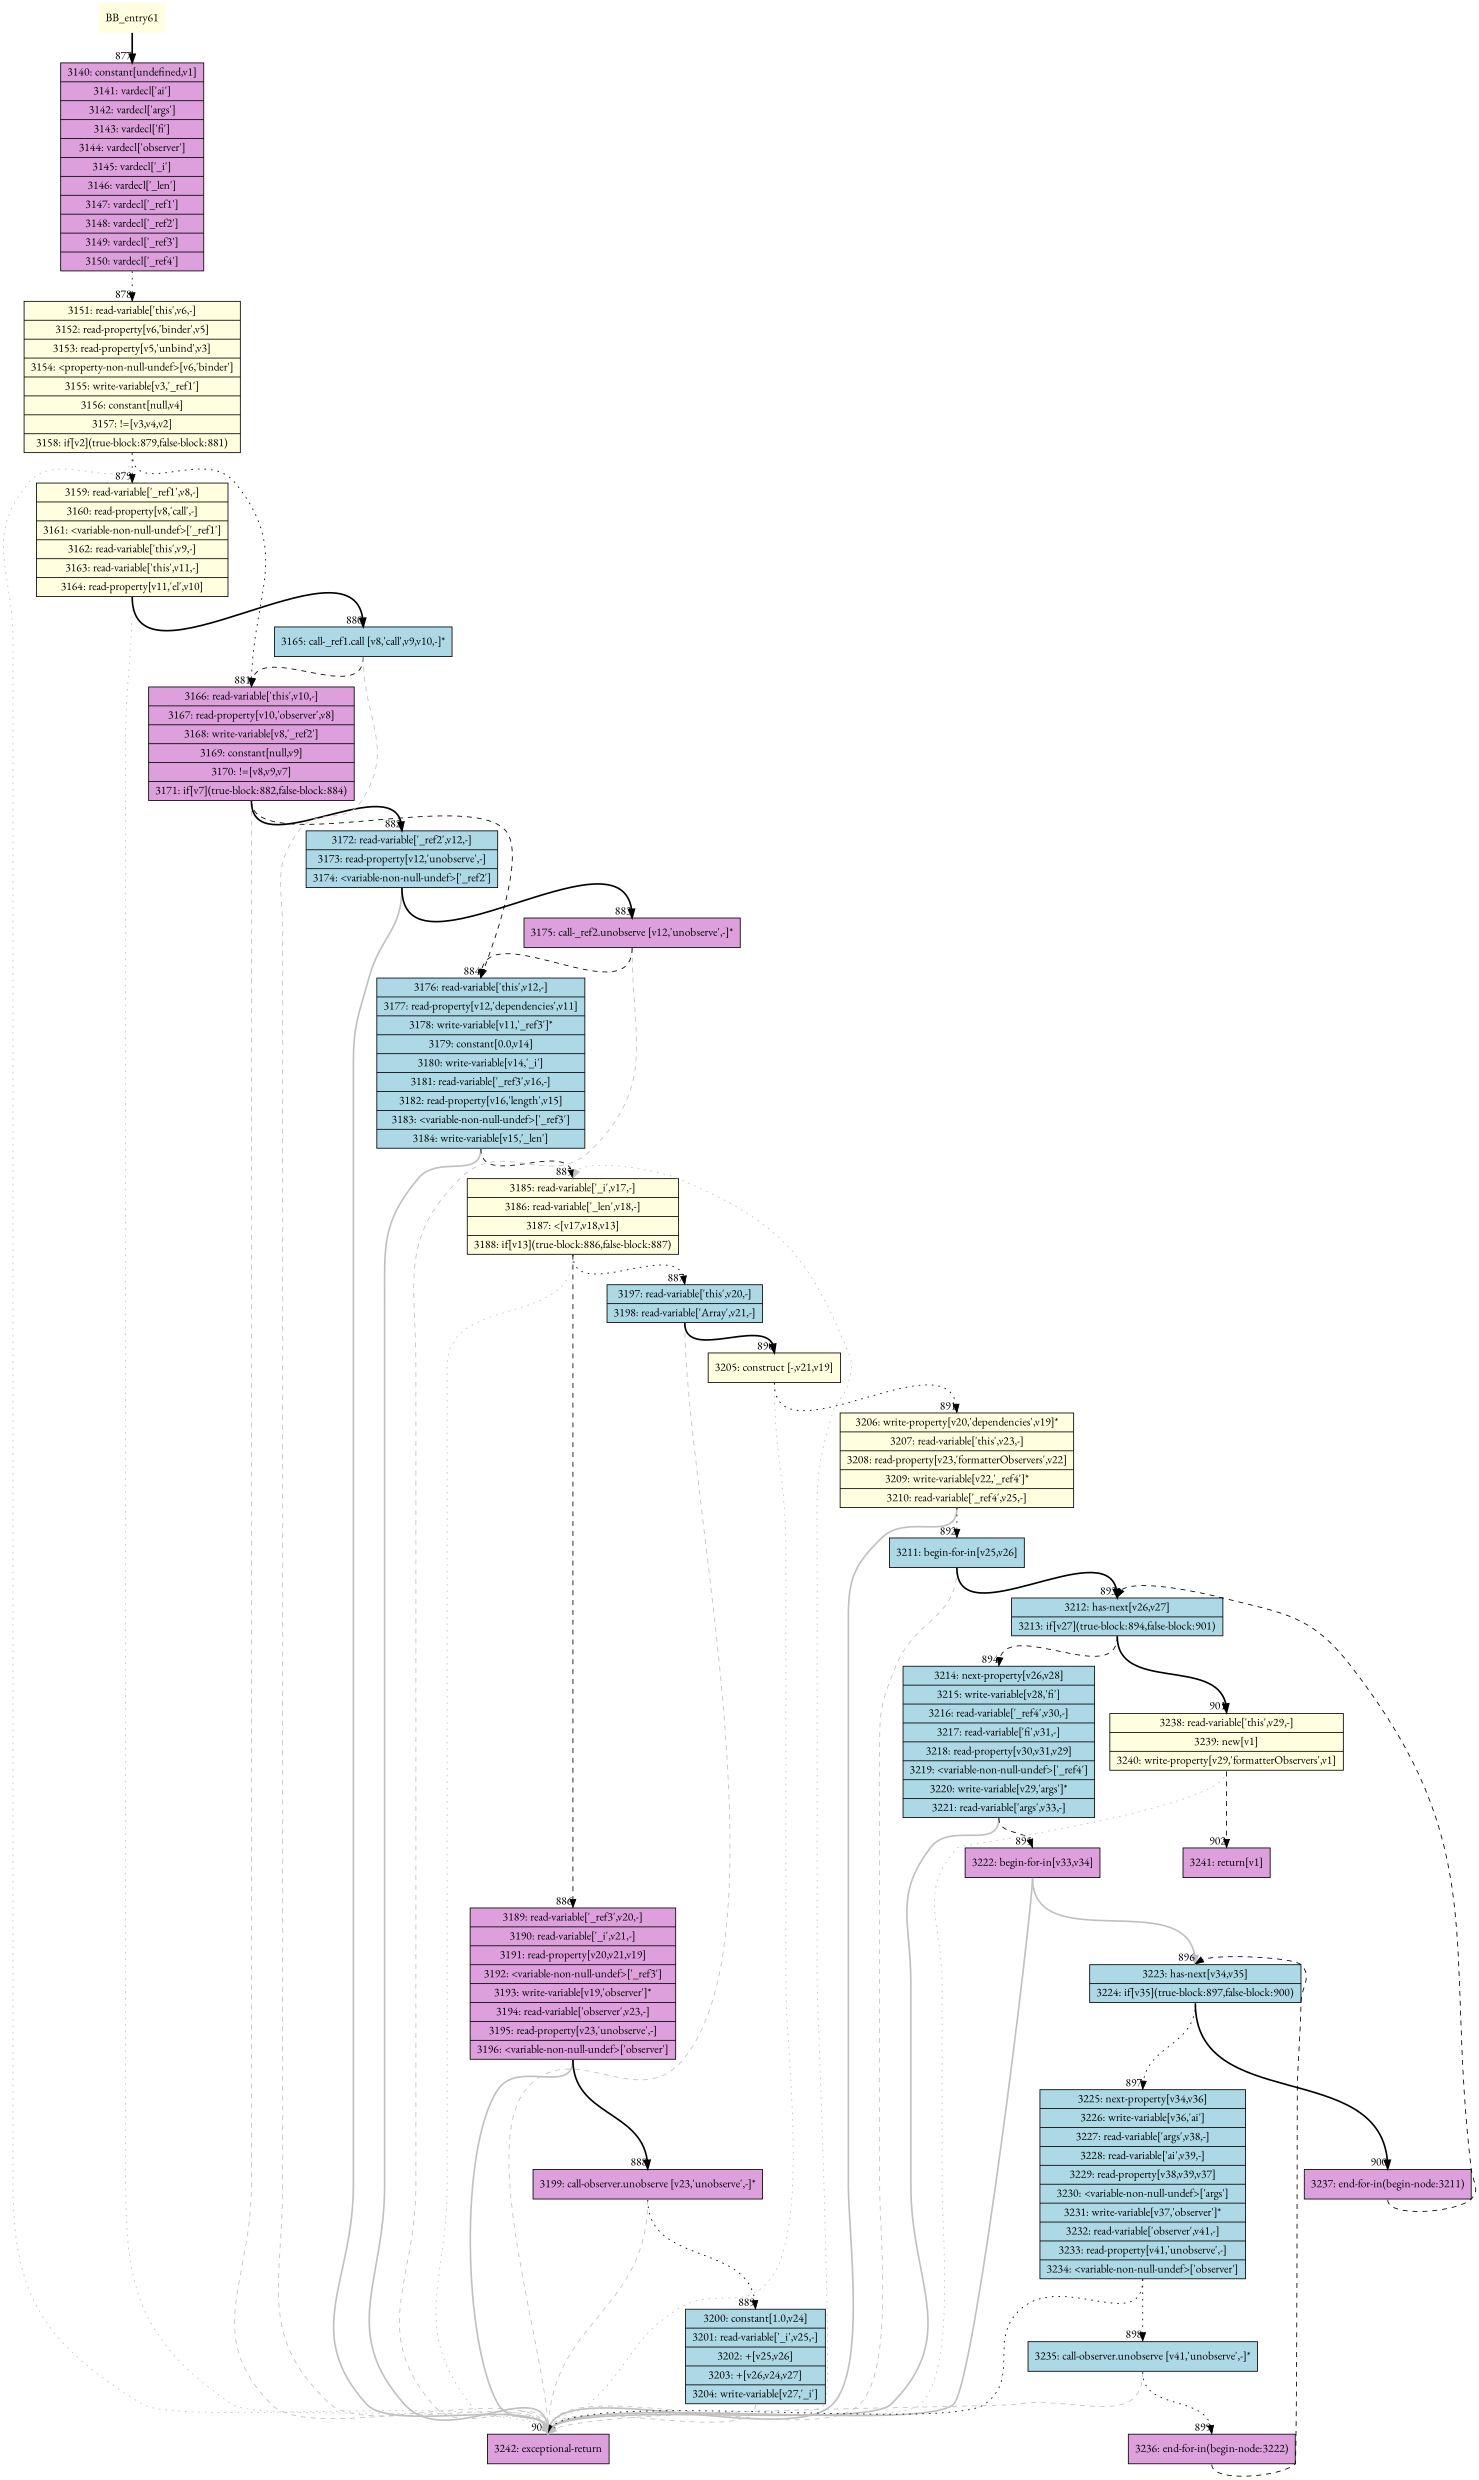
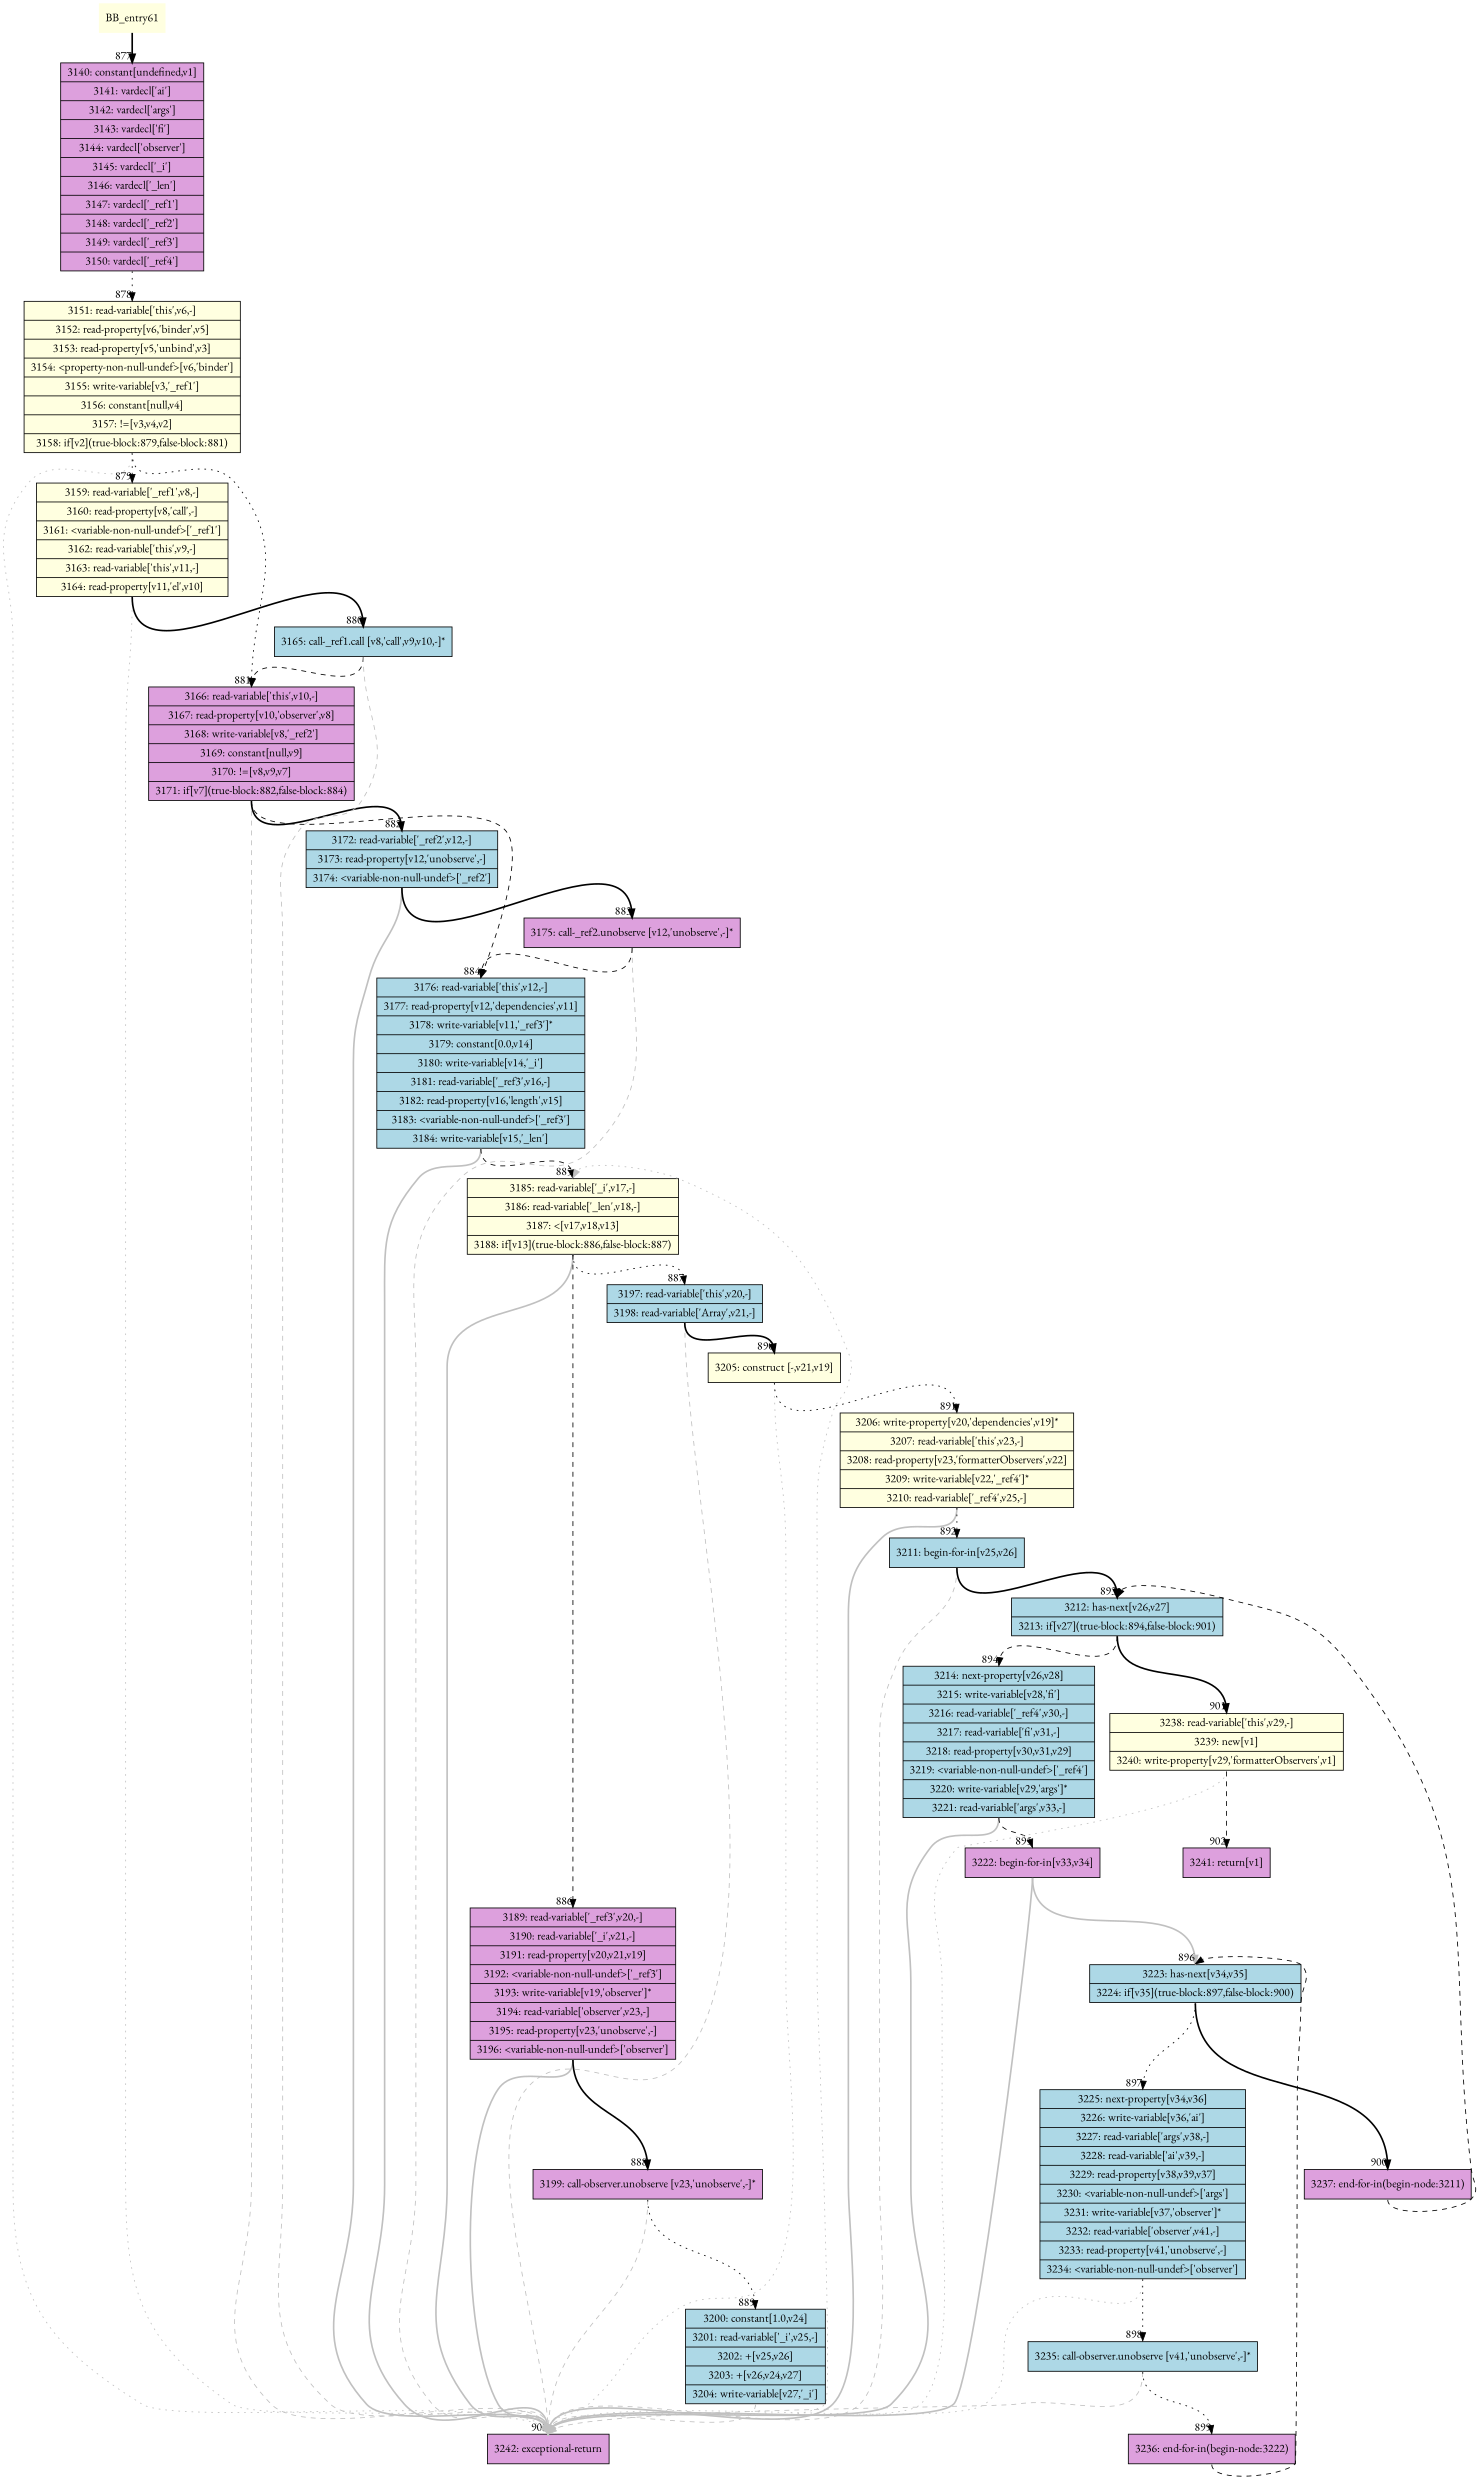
edge "3185: read-variable['_i',v17,-]" -> "3242: exceptional-return": style dotted -> bold
edge "3225: next-property[v34,v36]" -> "3242: exceptional-return": color black -> gray
